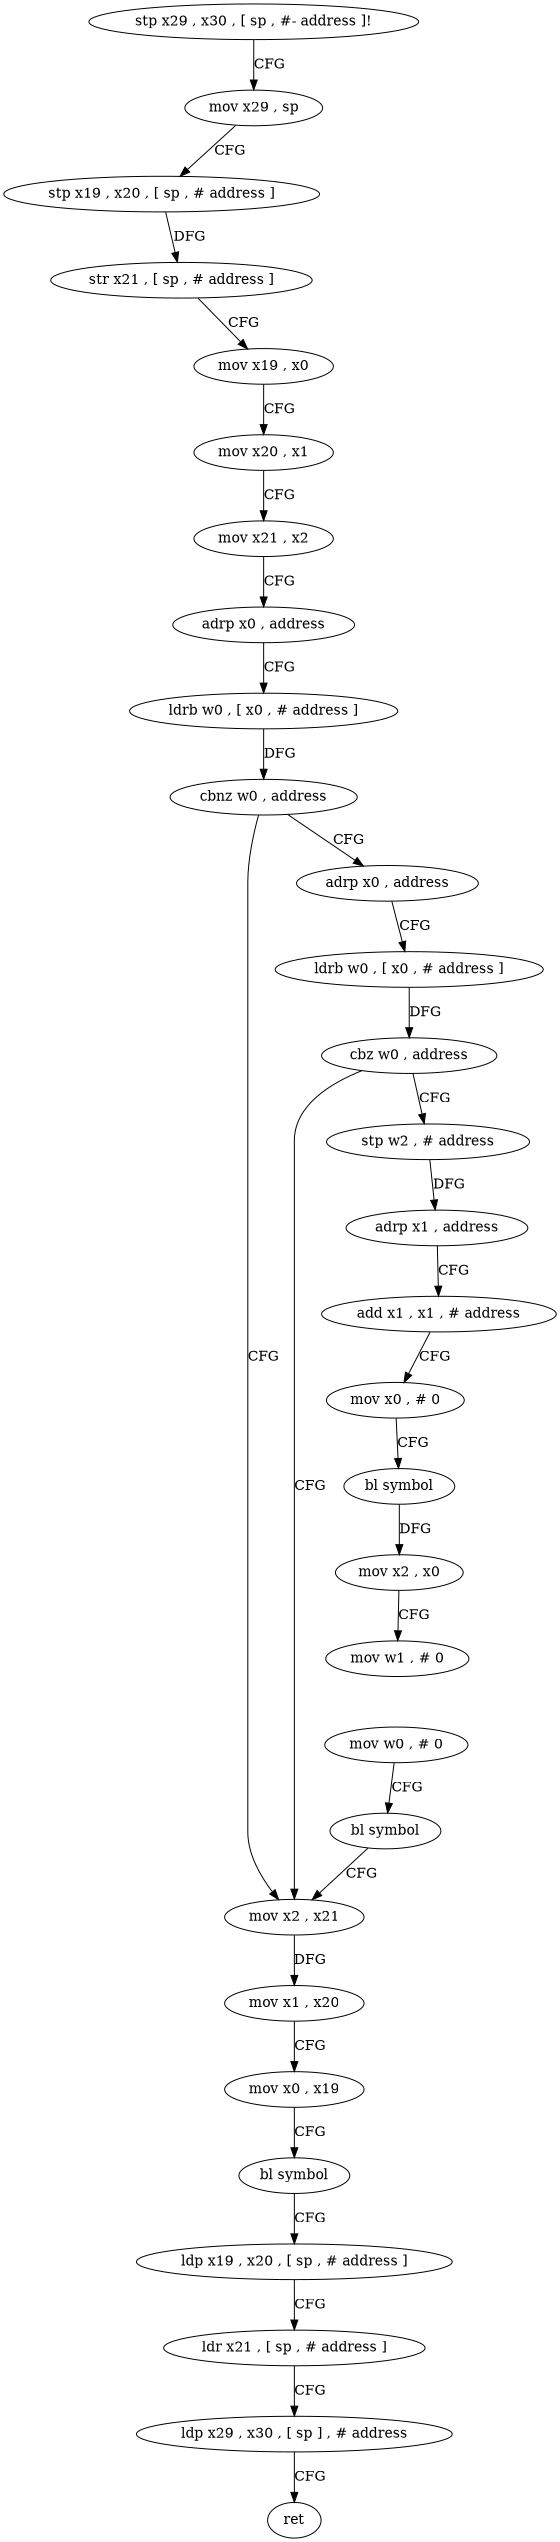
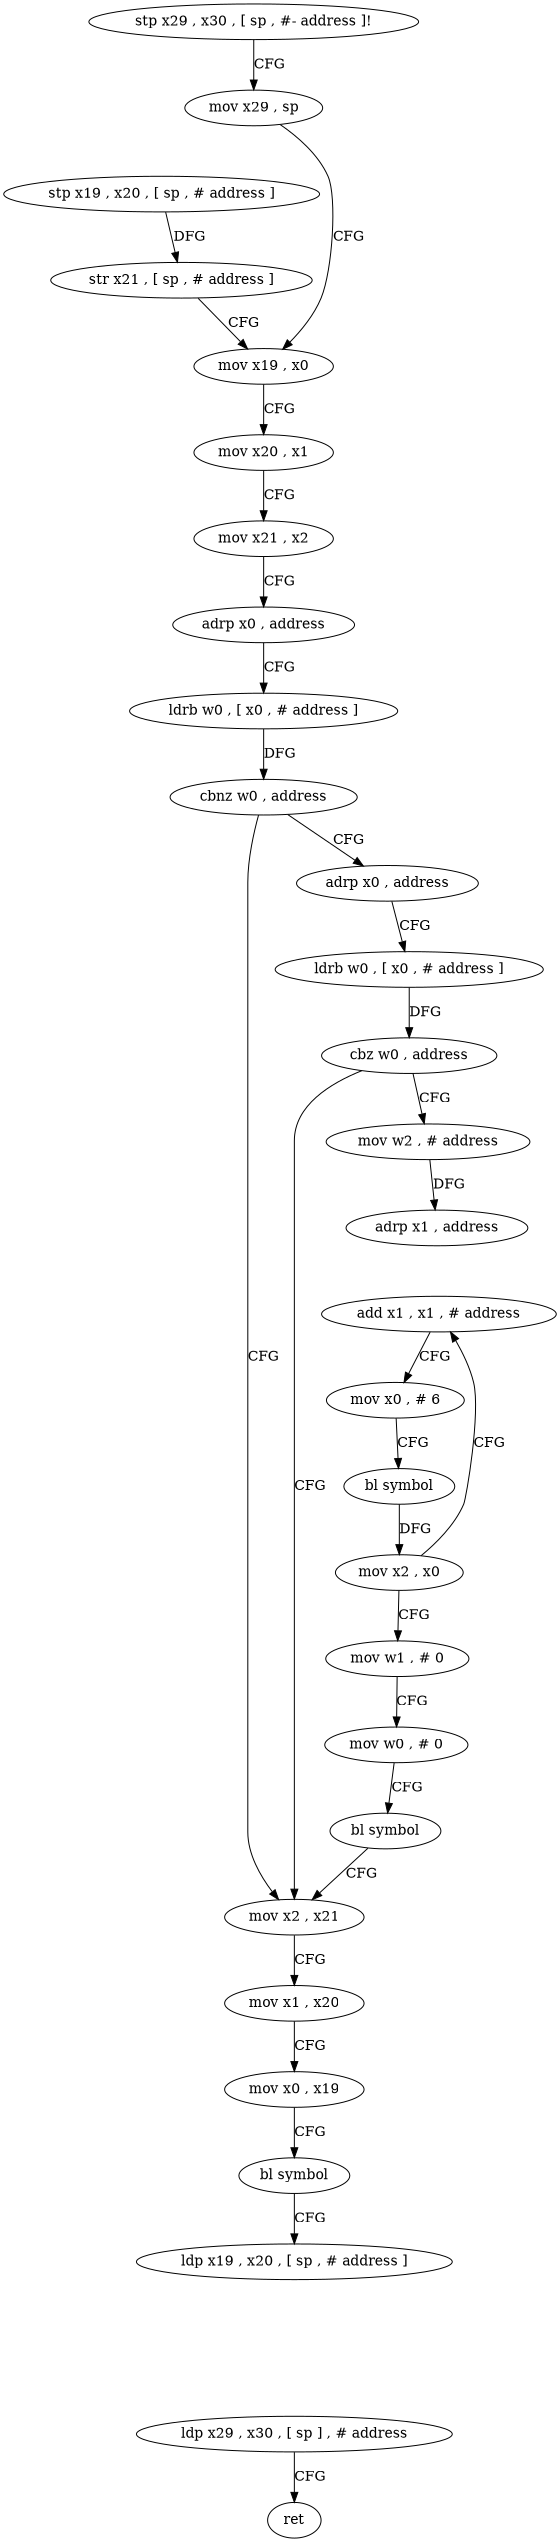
edge "mov x29 , sp" -> "stp x19 , x20 , [ sp , # address ]": now "mov x29 , sp" -> "mov x19 , x0"
node "stp w2 , # address": label "stp w2 , # address" -> "mov w2 , # address"
edge "adrp x1 , address" -> "add x1 , x1 , # address": now "mov x2 , x0" -> "add x1 , x1 , # address"
node "mov x0 , # 0": label "mov x0 , # 0" -> "mov x0 , # 6"
edge "mov w1 , # 0" -> "mov w0 , # 0": added, label "CFG"
edge "mov x2 , x21" -> "mov x1 , x20": label "DFG" -> "CFG"
node "ldr x21 , [ sp , # address ]": removed
